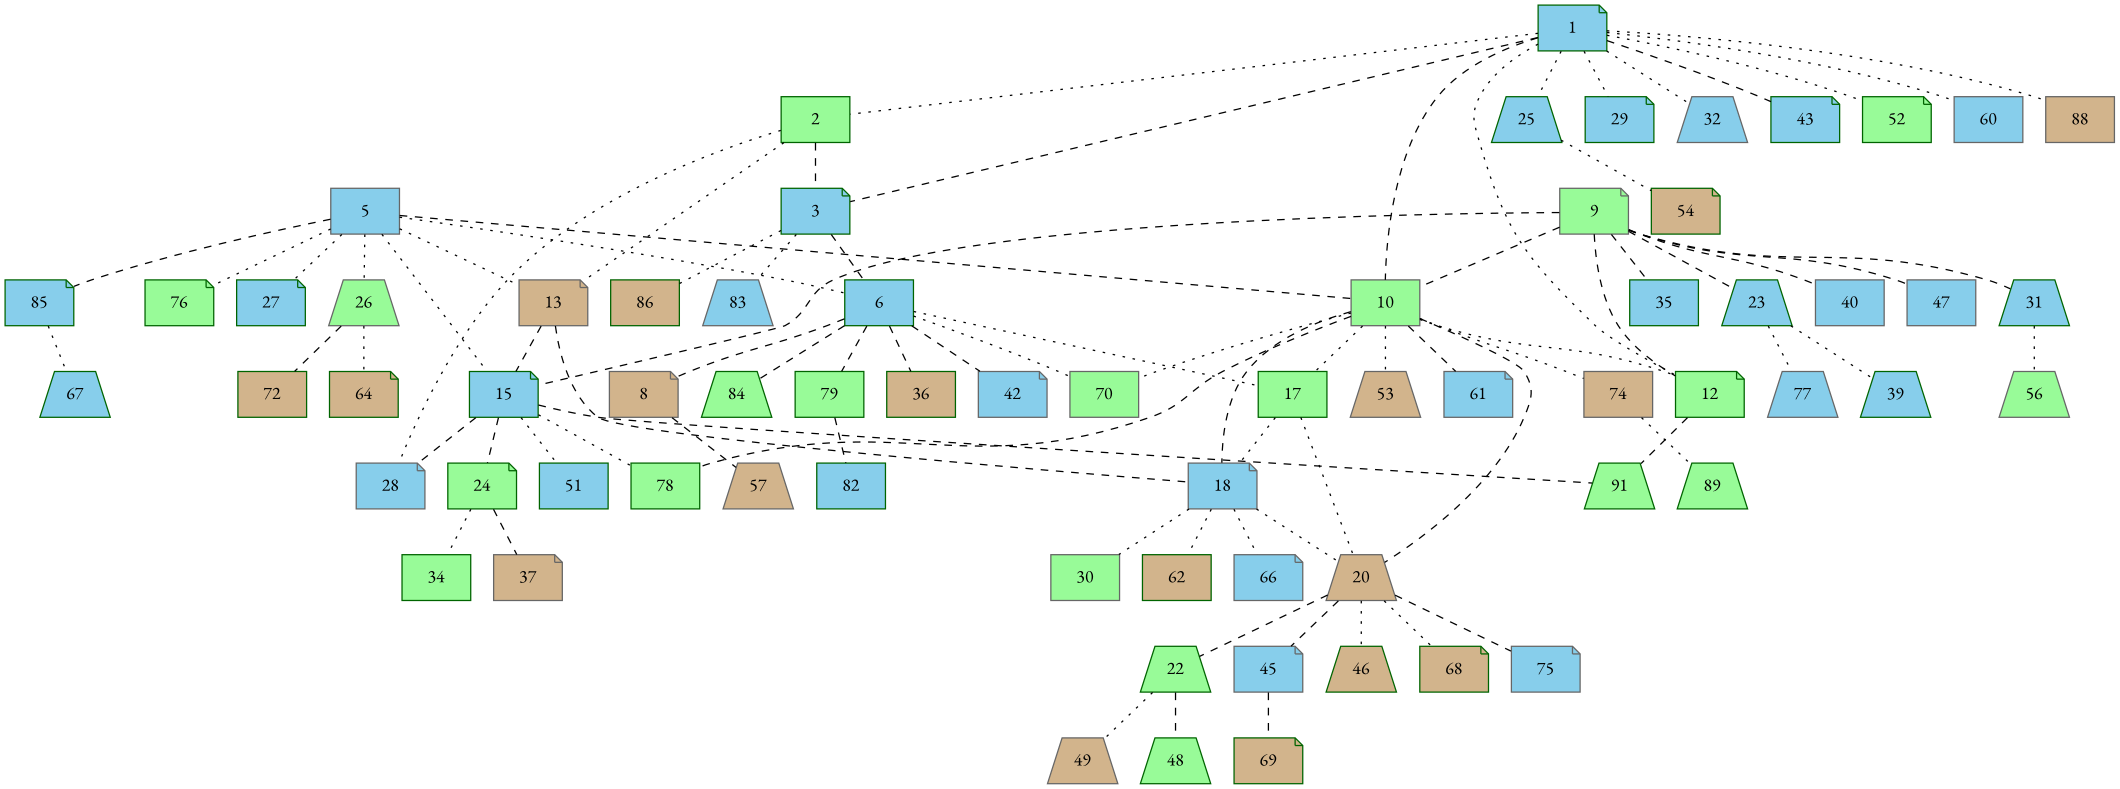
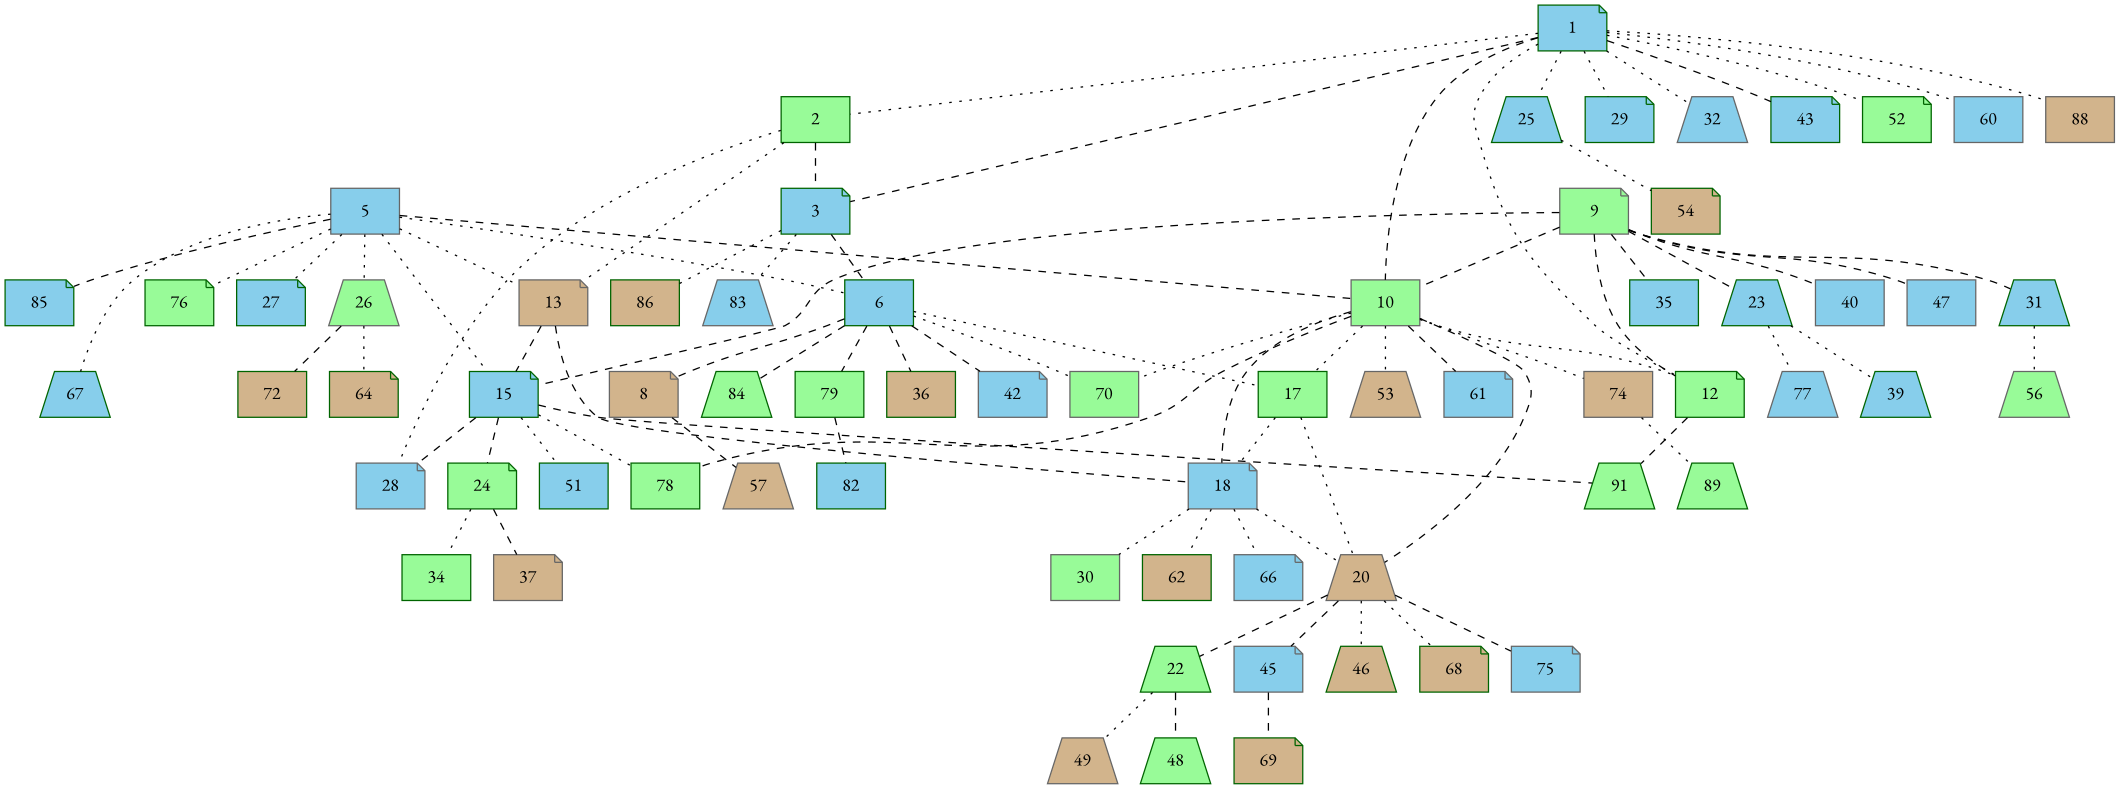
edge "85" -- "67": now "5" -- "67"
